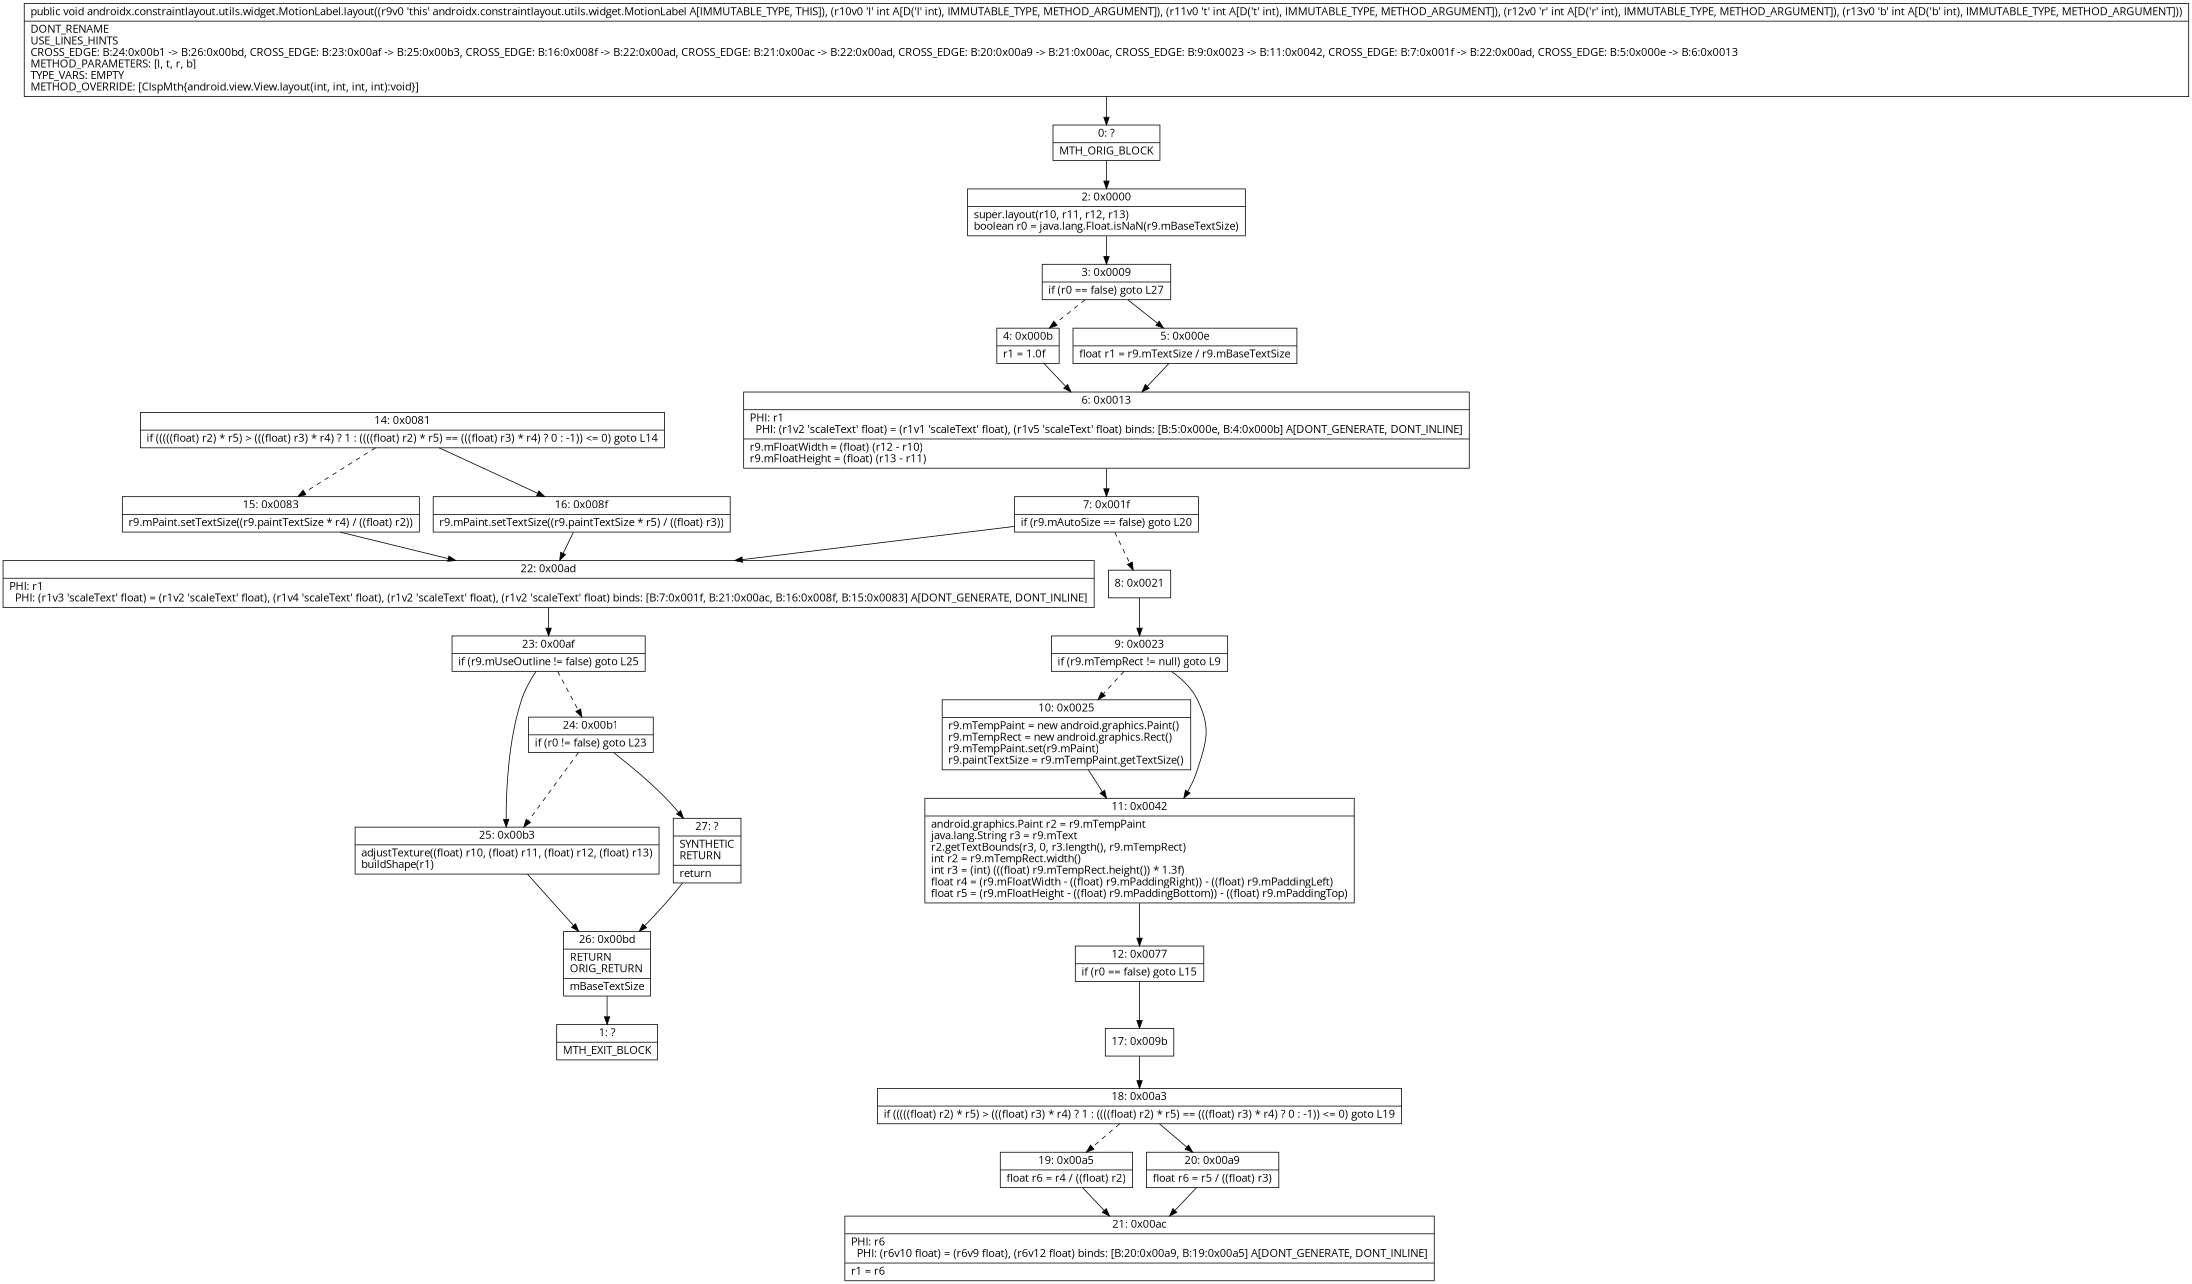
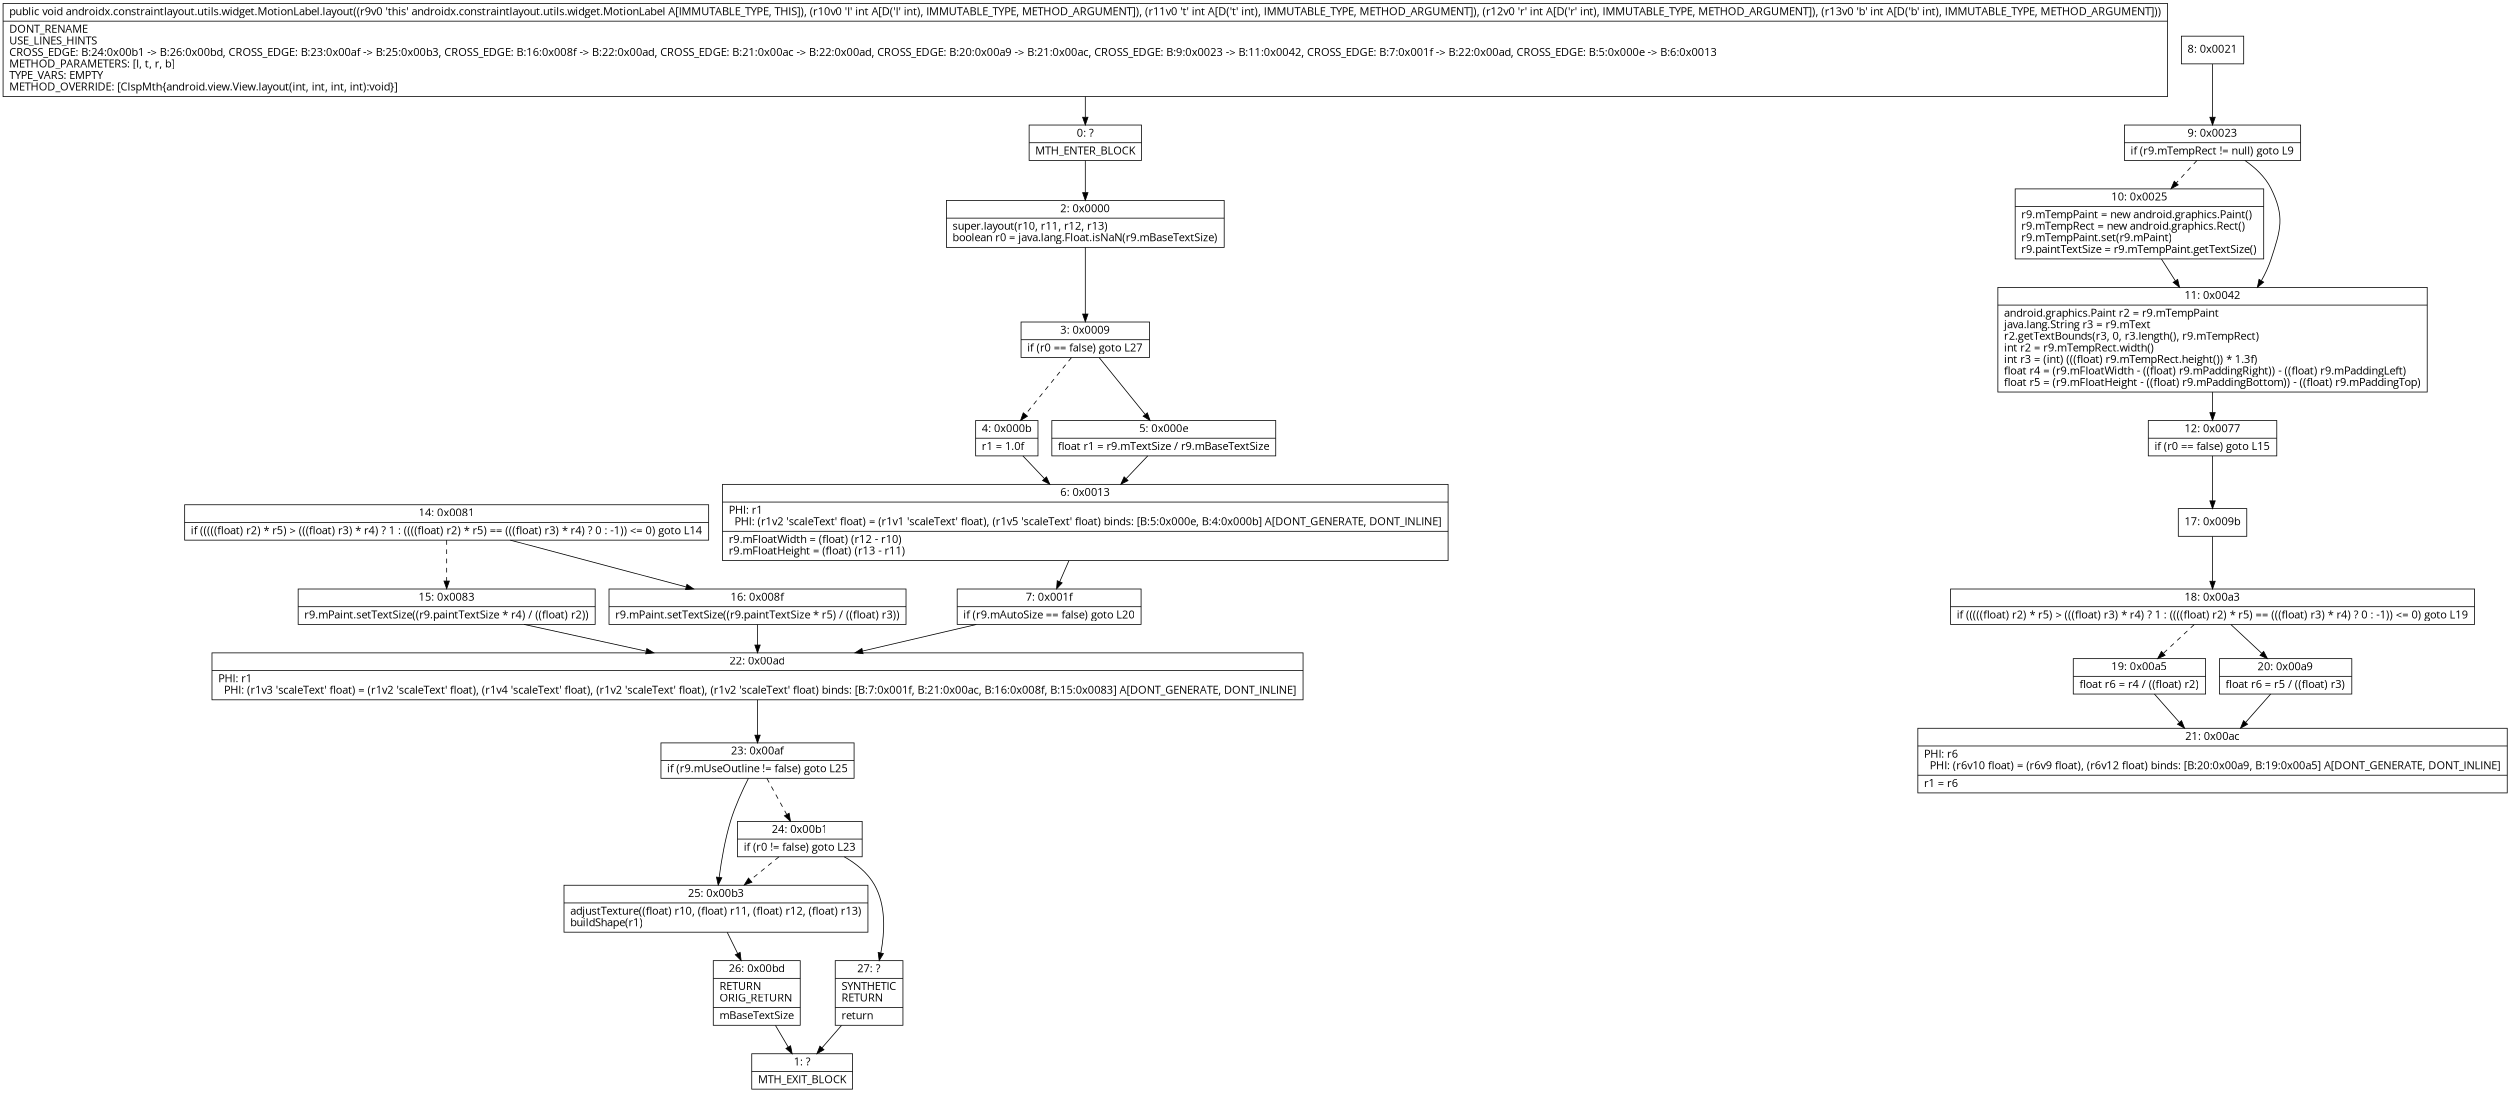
node "0: ?": text "MTH_ORIG_BLOCK" -> "MTH_ENTER_BLOCK"
edge "7: 0x001f" -> "8: 0x0021": removed
edge "27: ?" -> "26: 0x00bd": now "27: ?" -> "1: ?"
